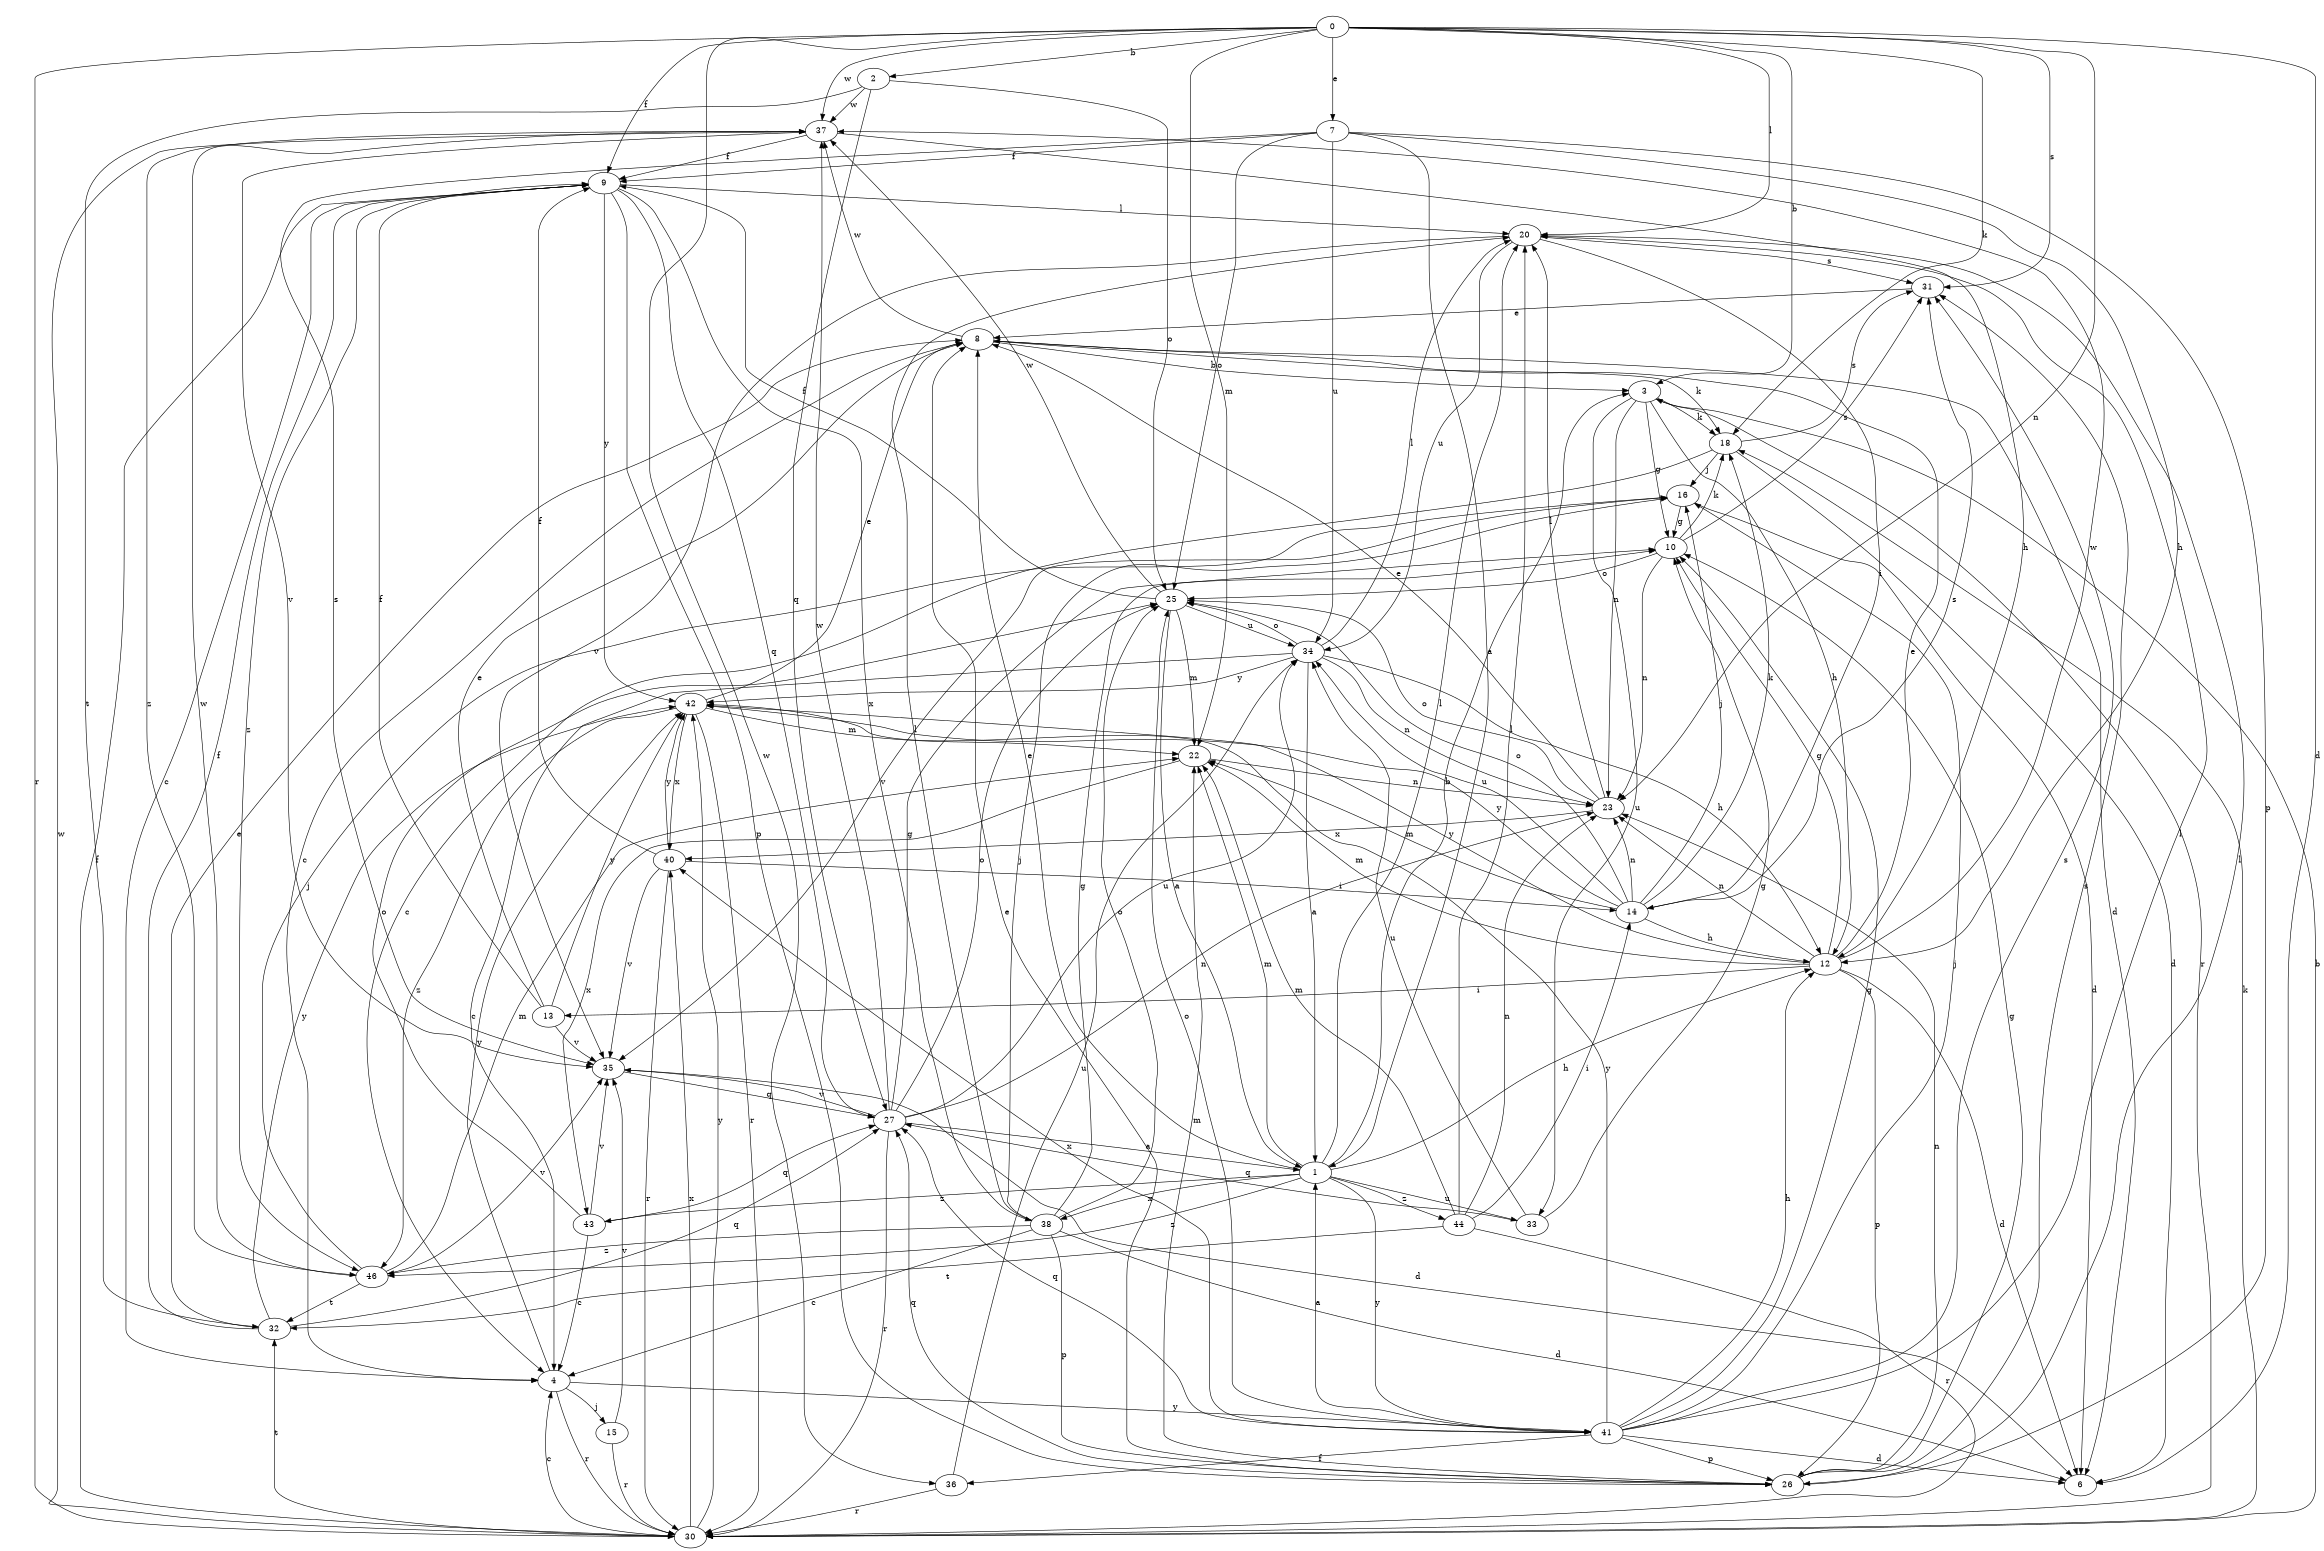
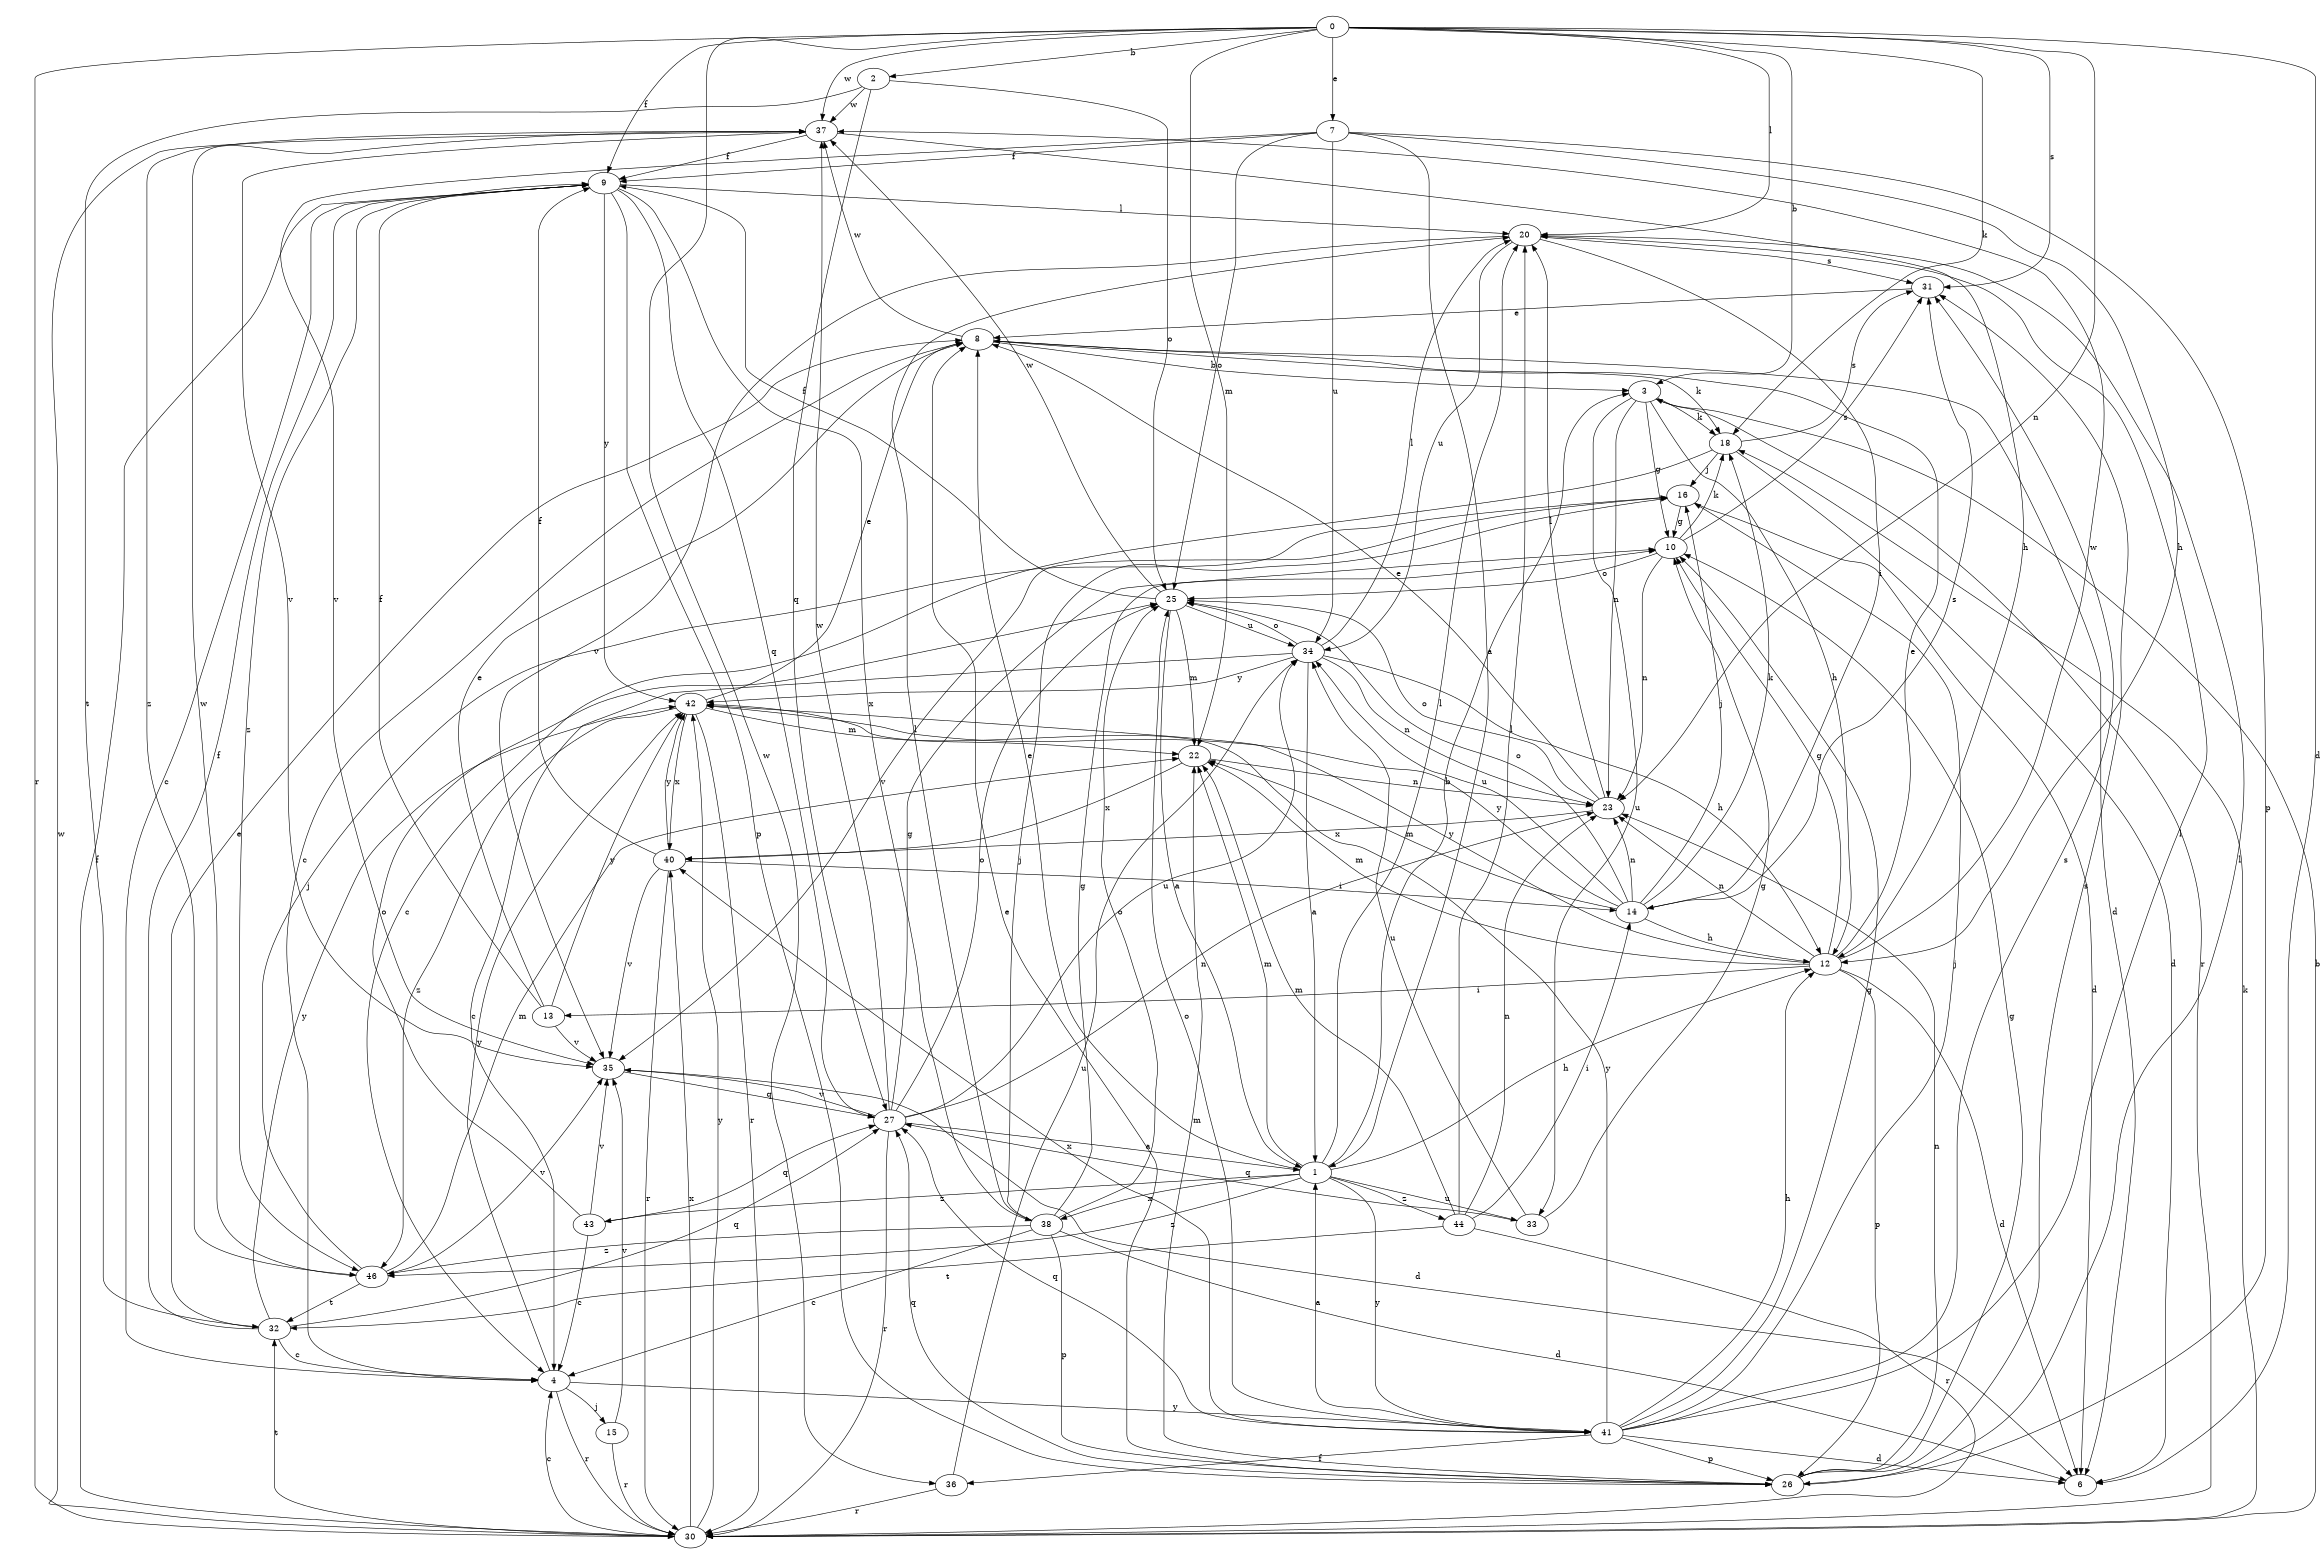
edge "7" -> "35": label "s" -> "v"
edge "22" -> "43": now "22" -> "40"
edge "32" -> "4": added, label "c"
